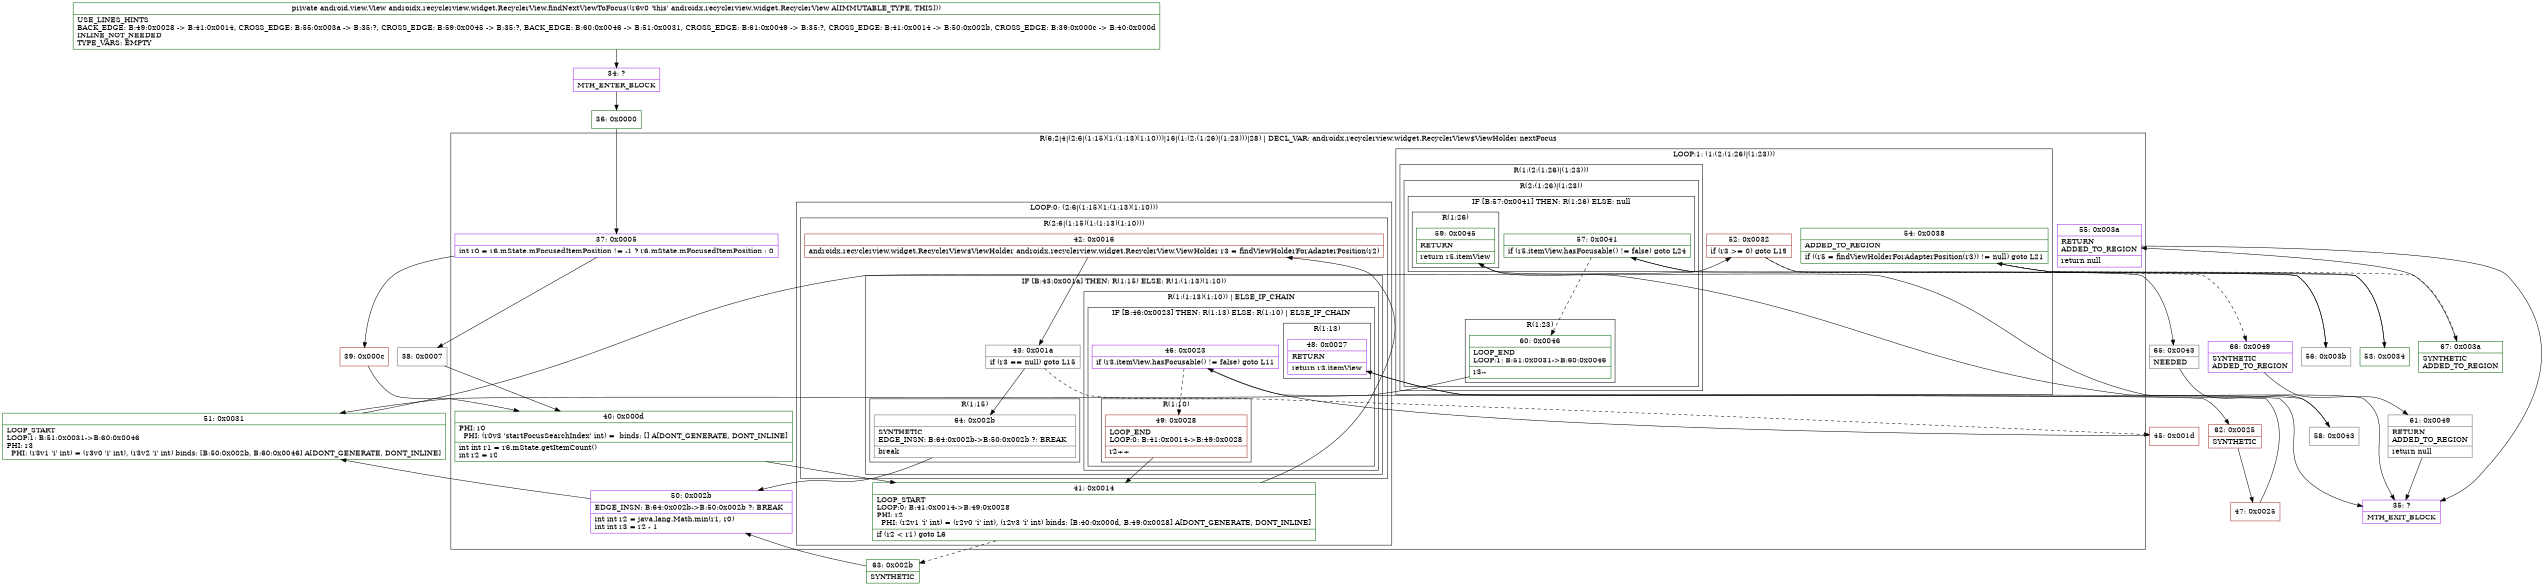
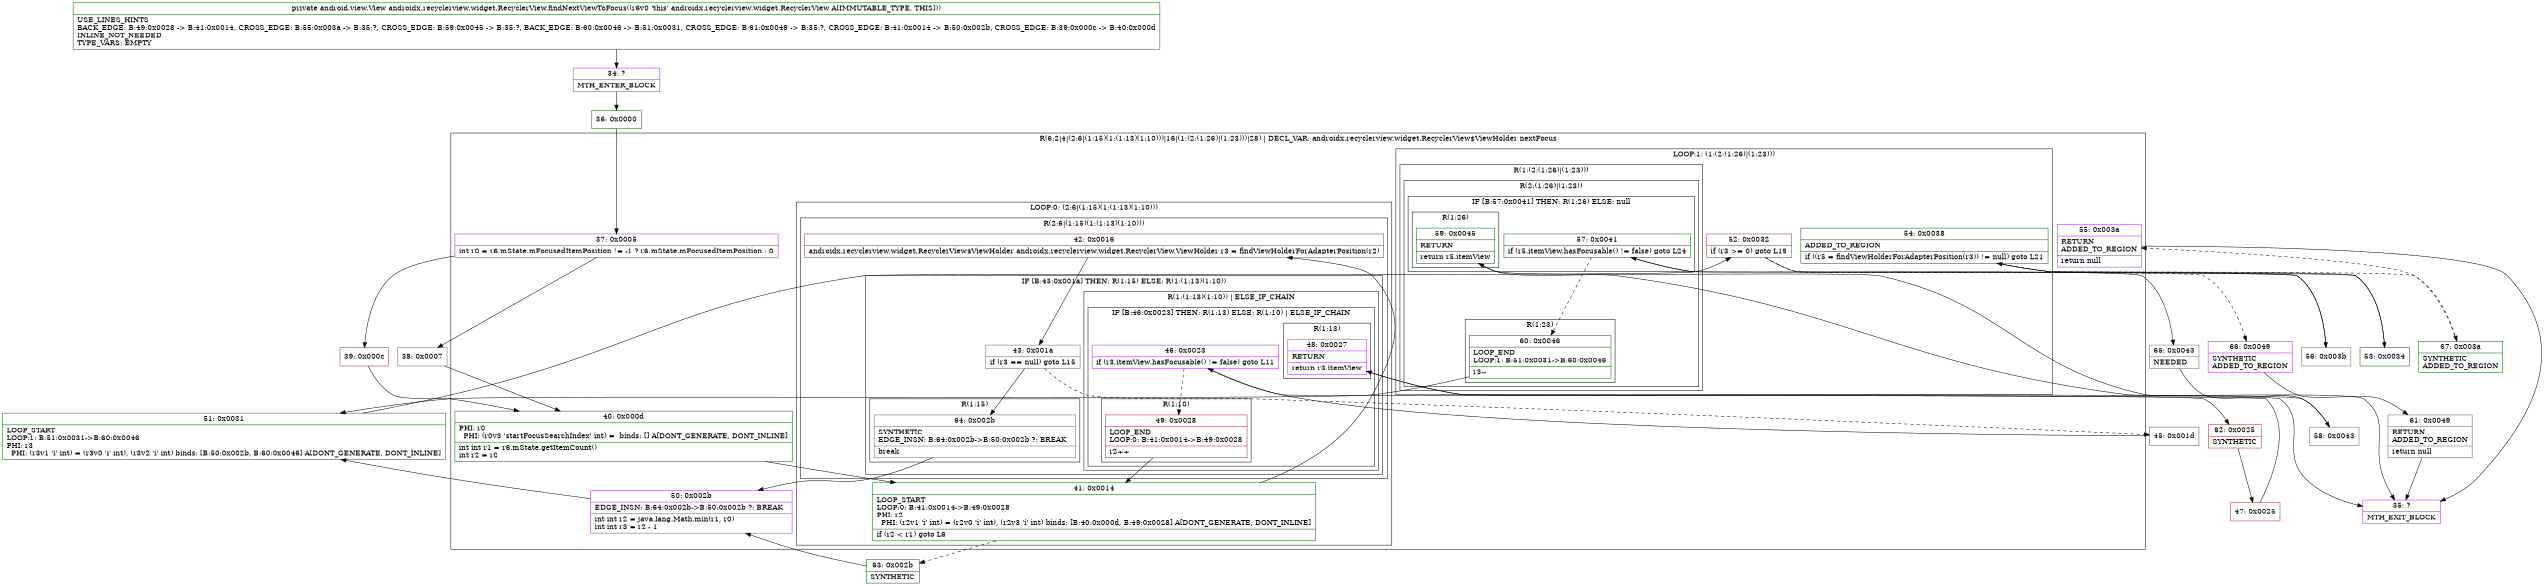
edge "67: 0x003a" -> "55: 0x003a": style solid -> dashed
